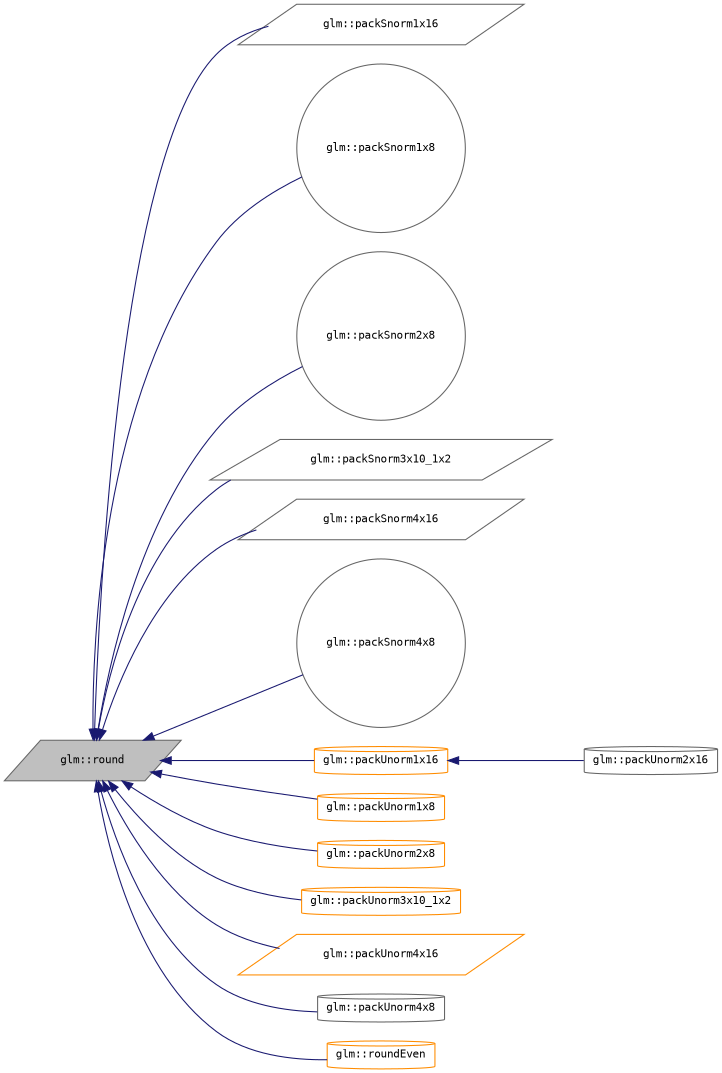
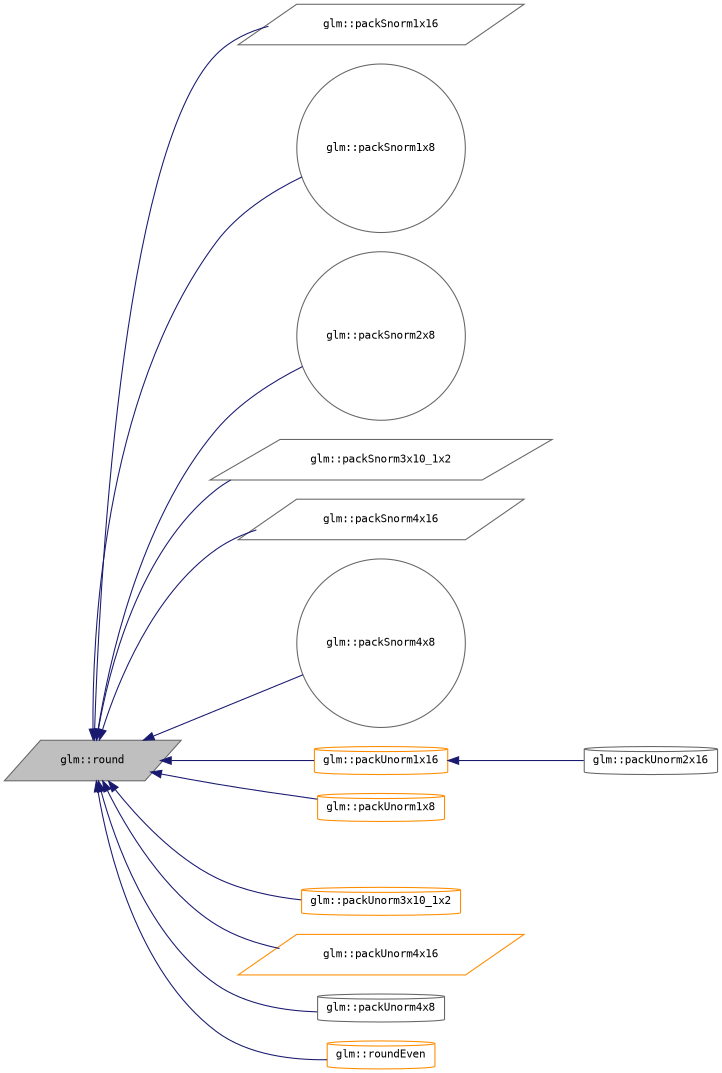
node "glm::packUnorm2x8": removed
